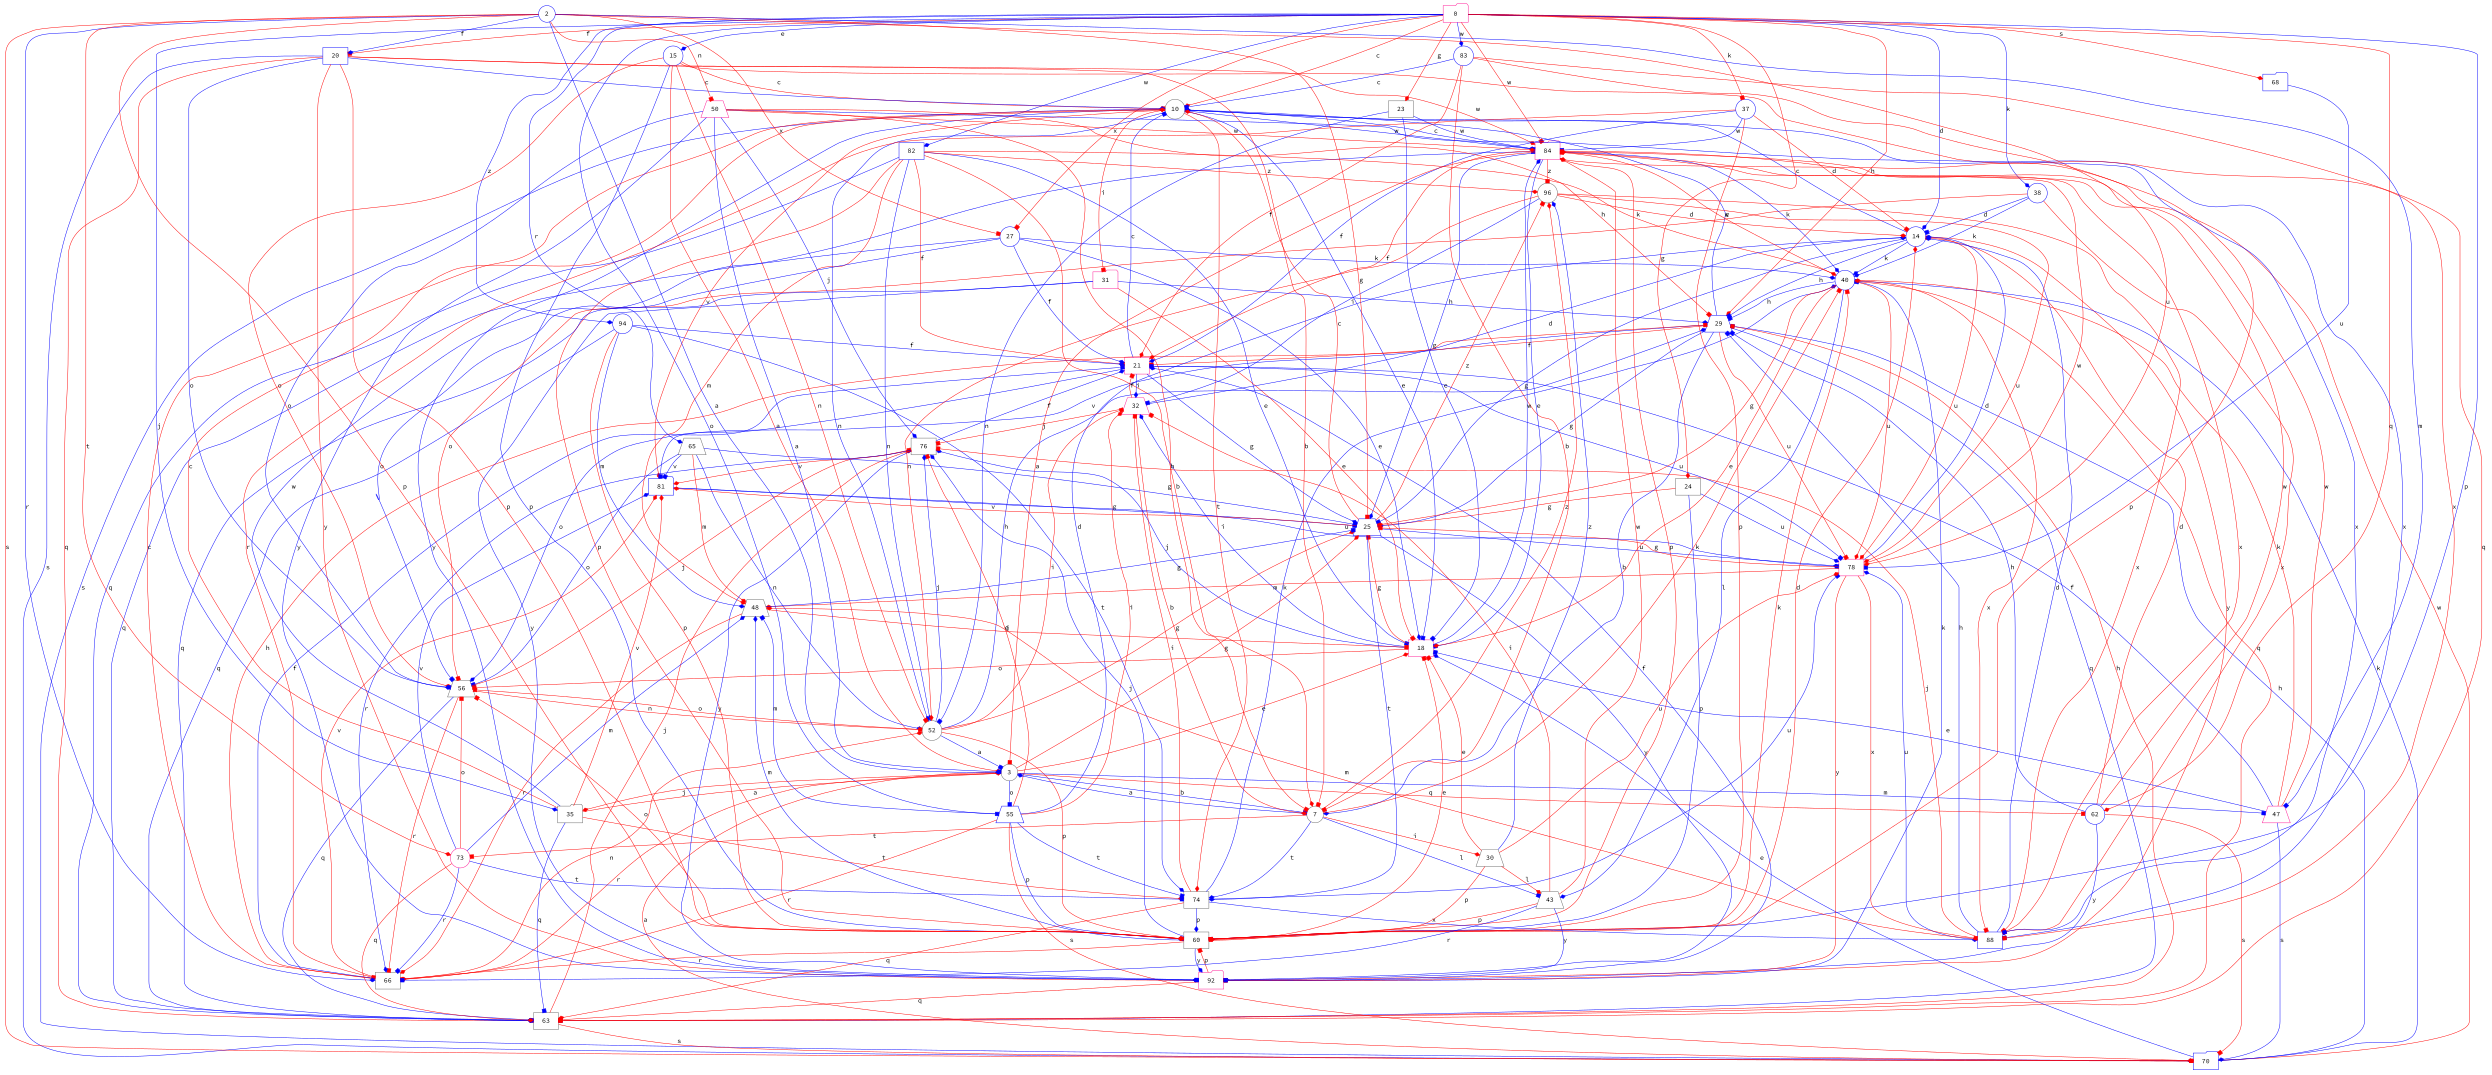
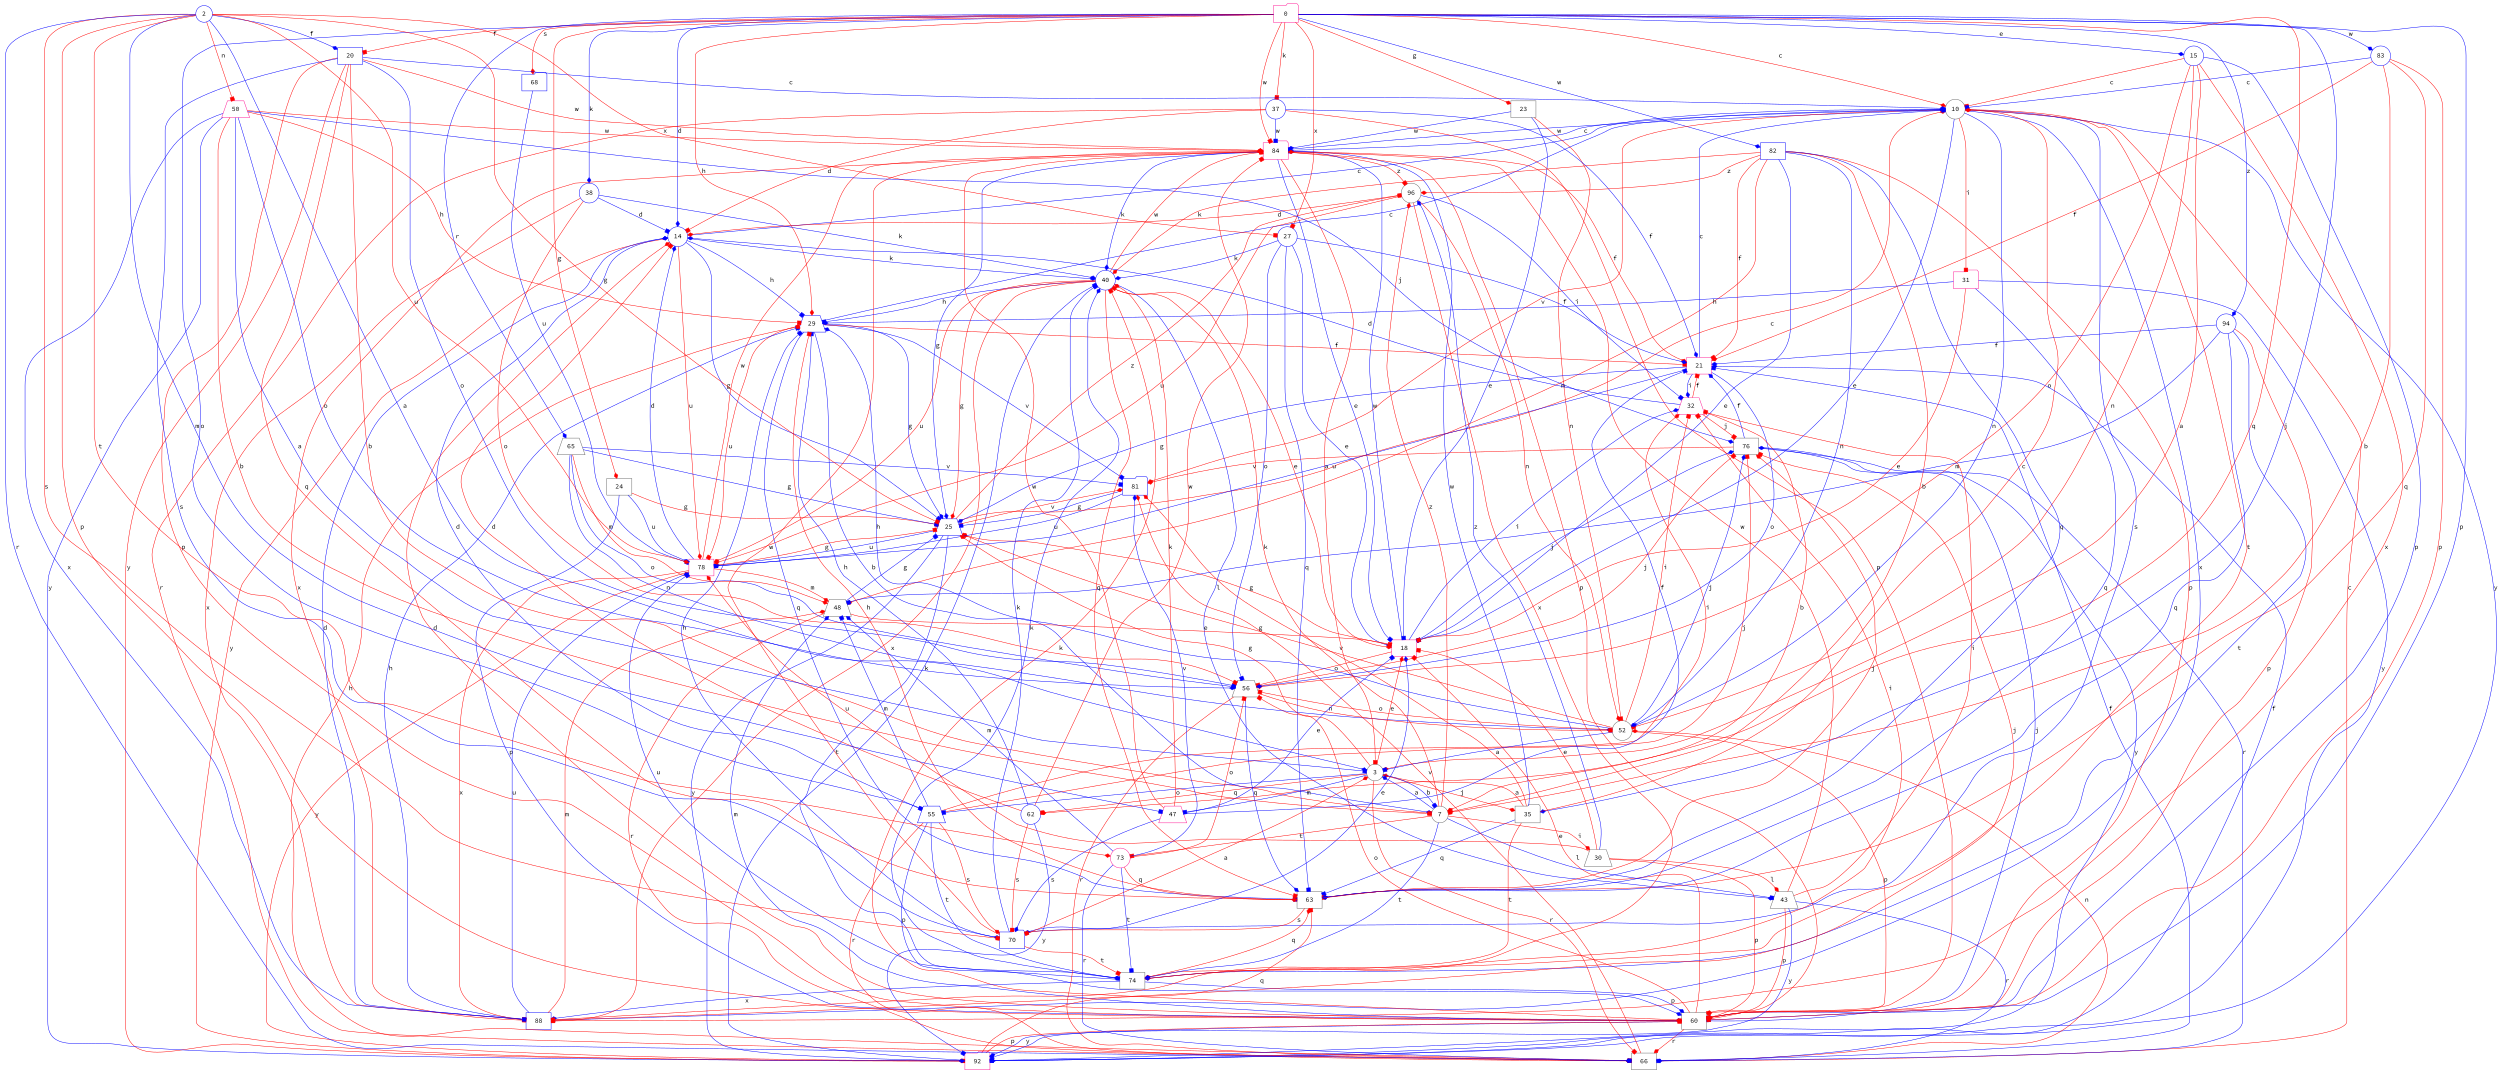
edge "23" -> "52": color blue -> red
edge "94" -> "48": arrowhead diamond -> box
edge "70" -> "74": added, label "t"
